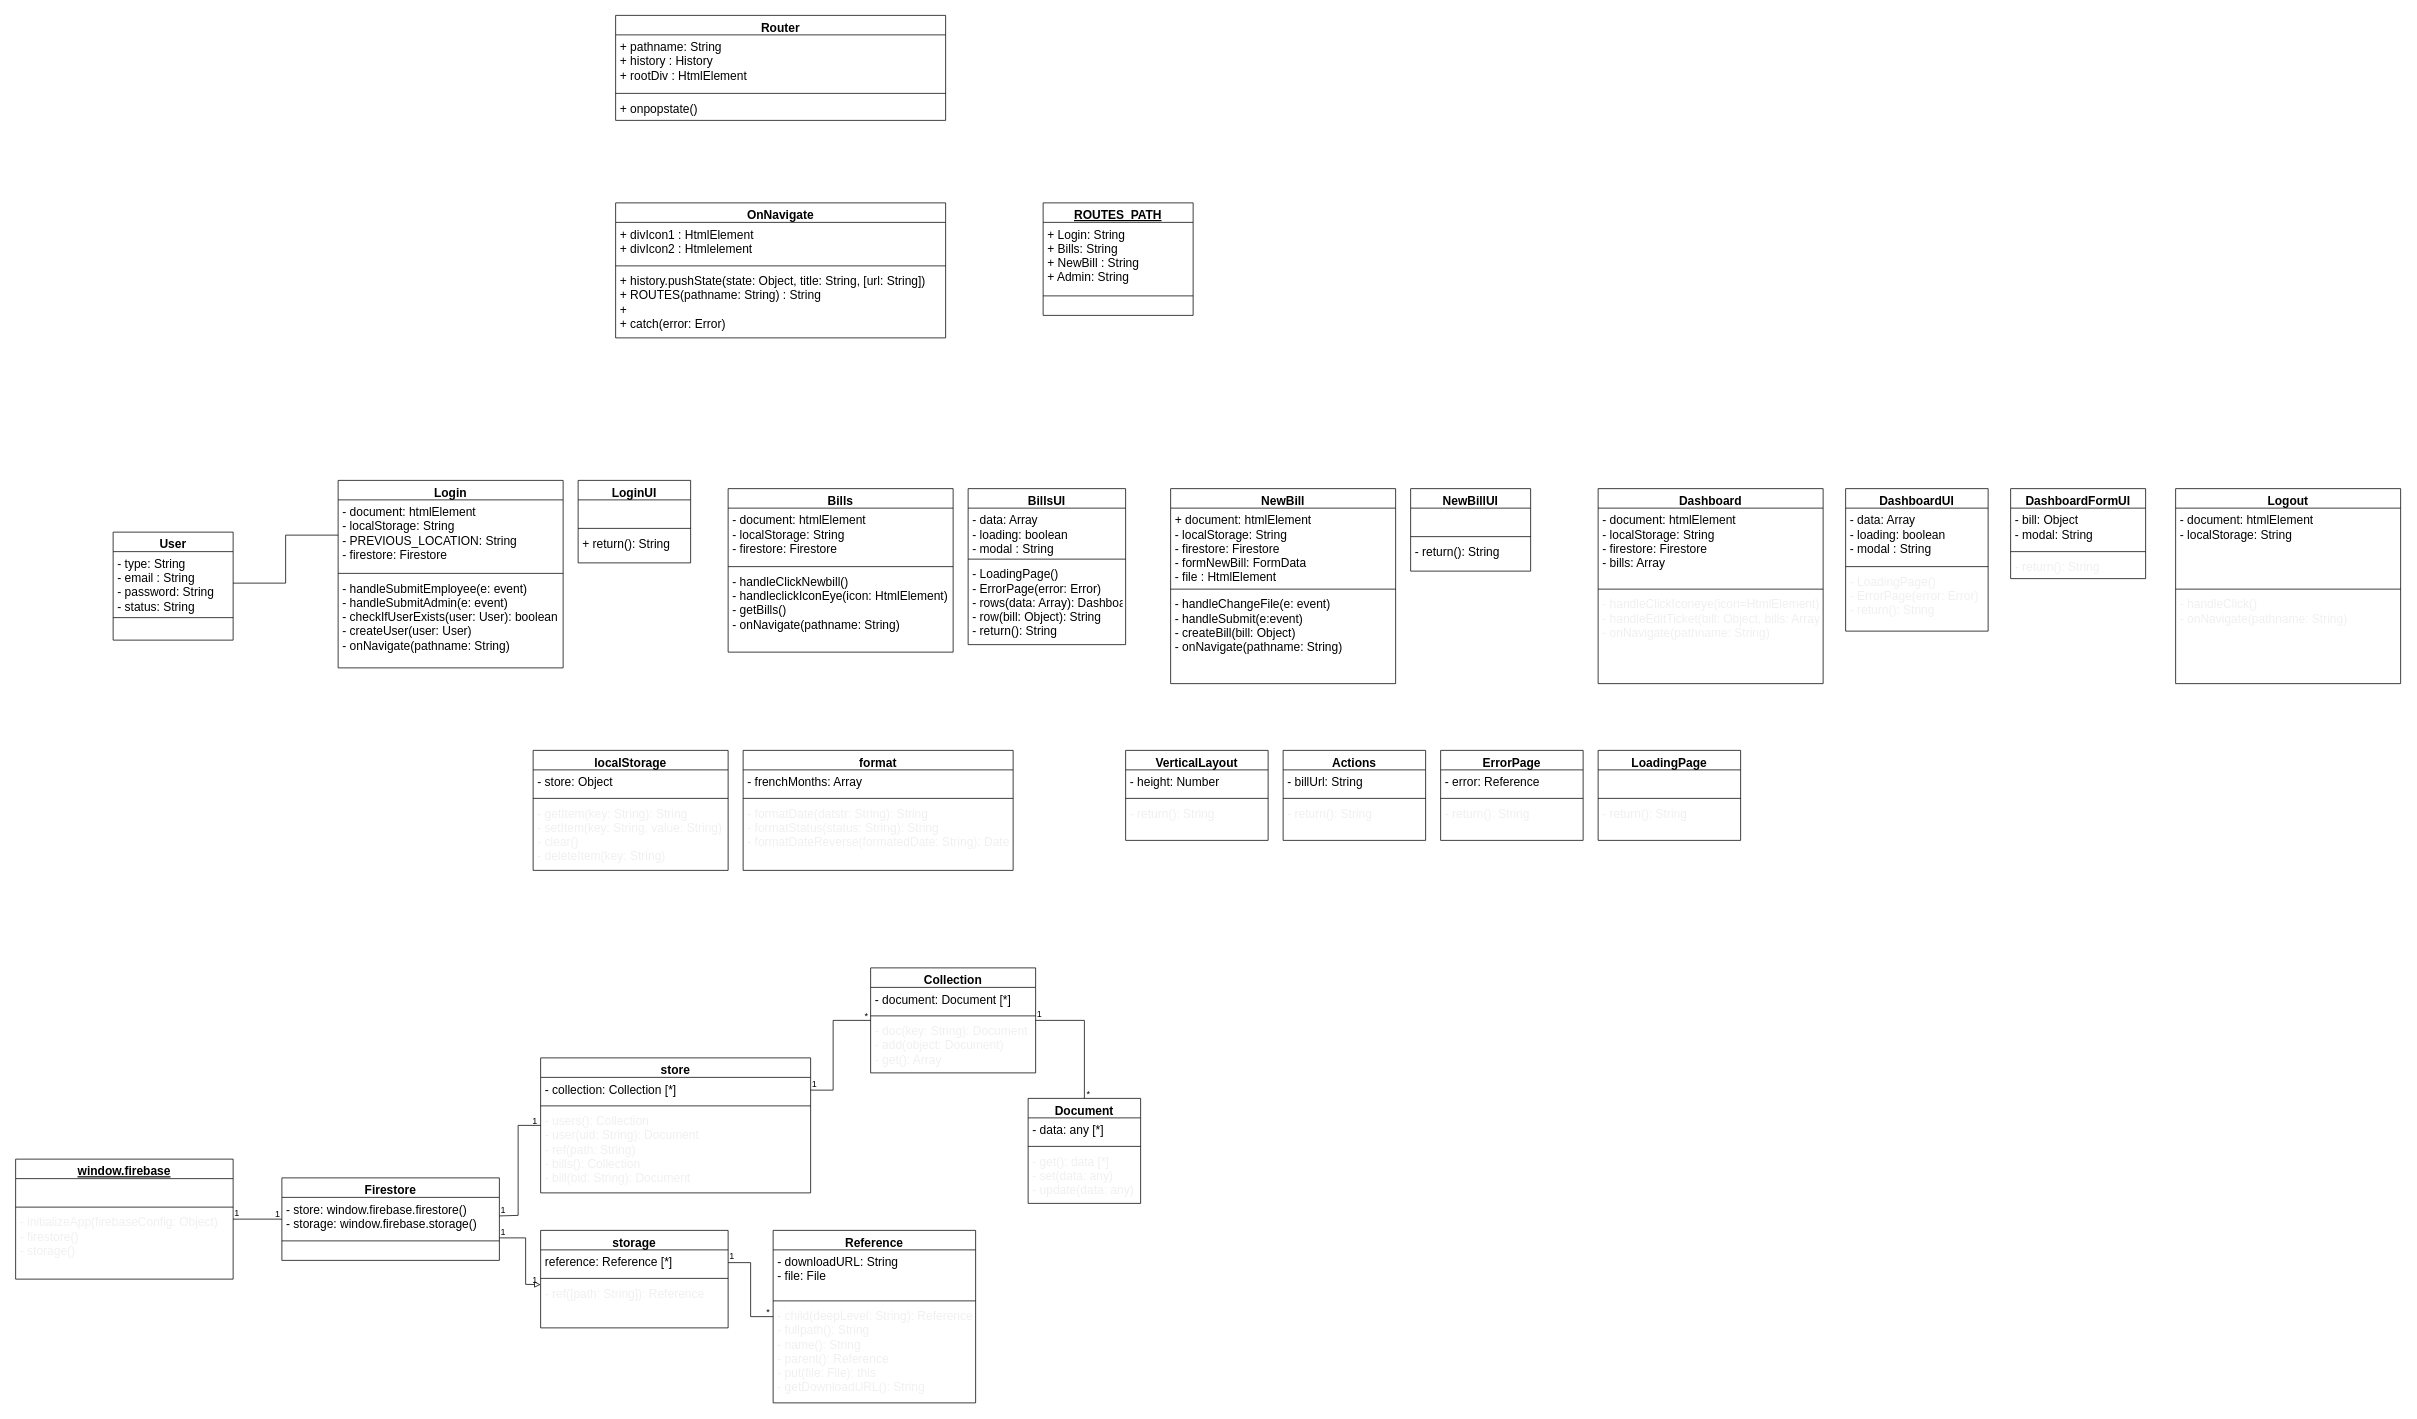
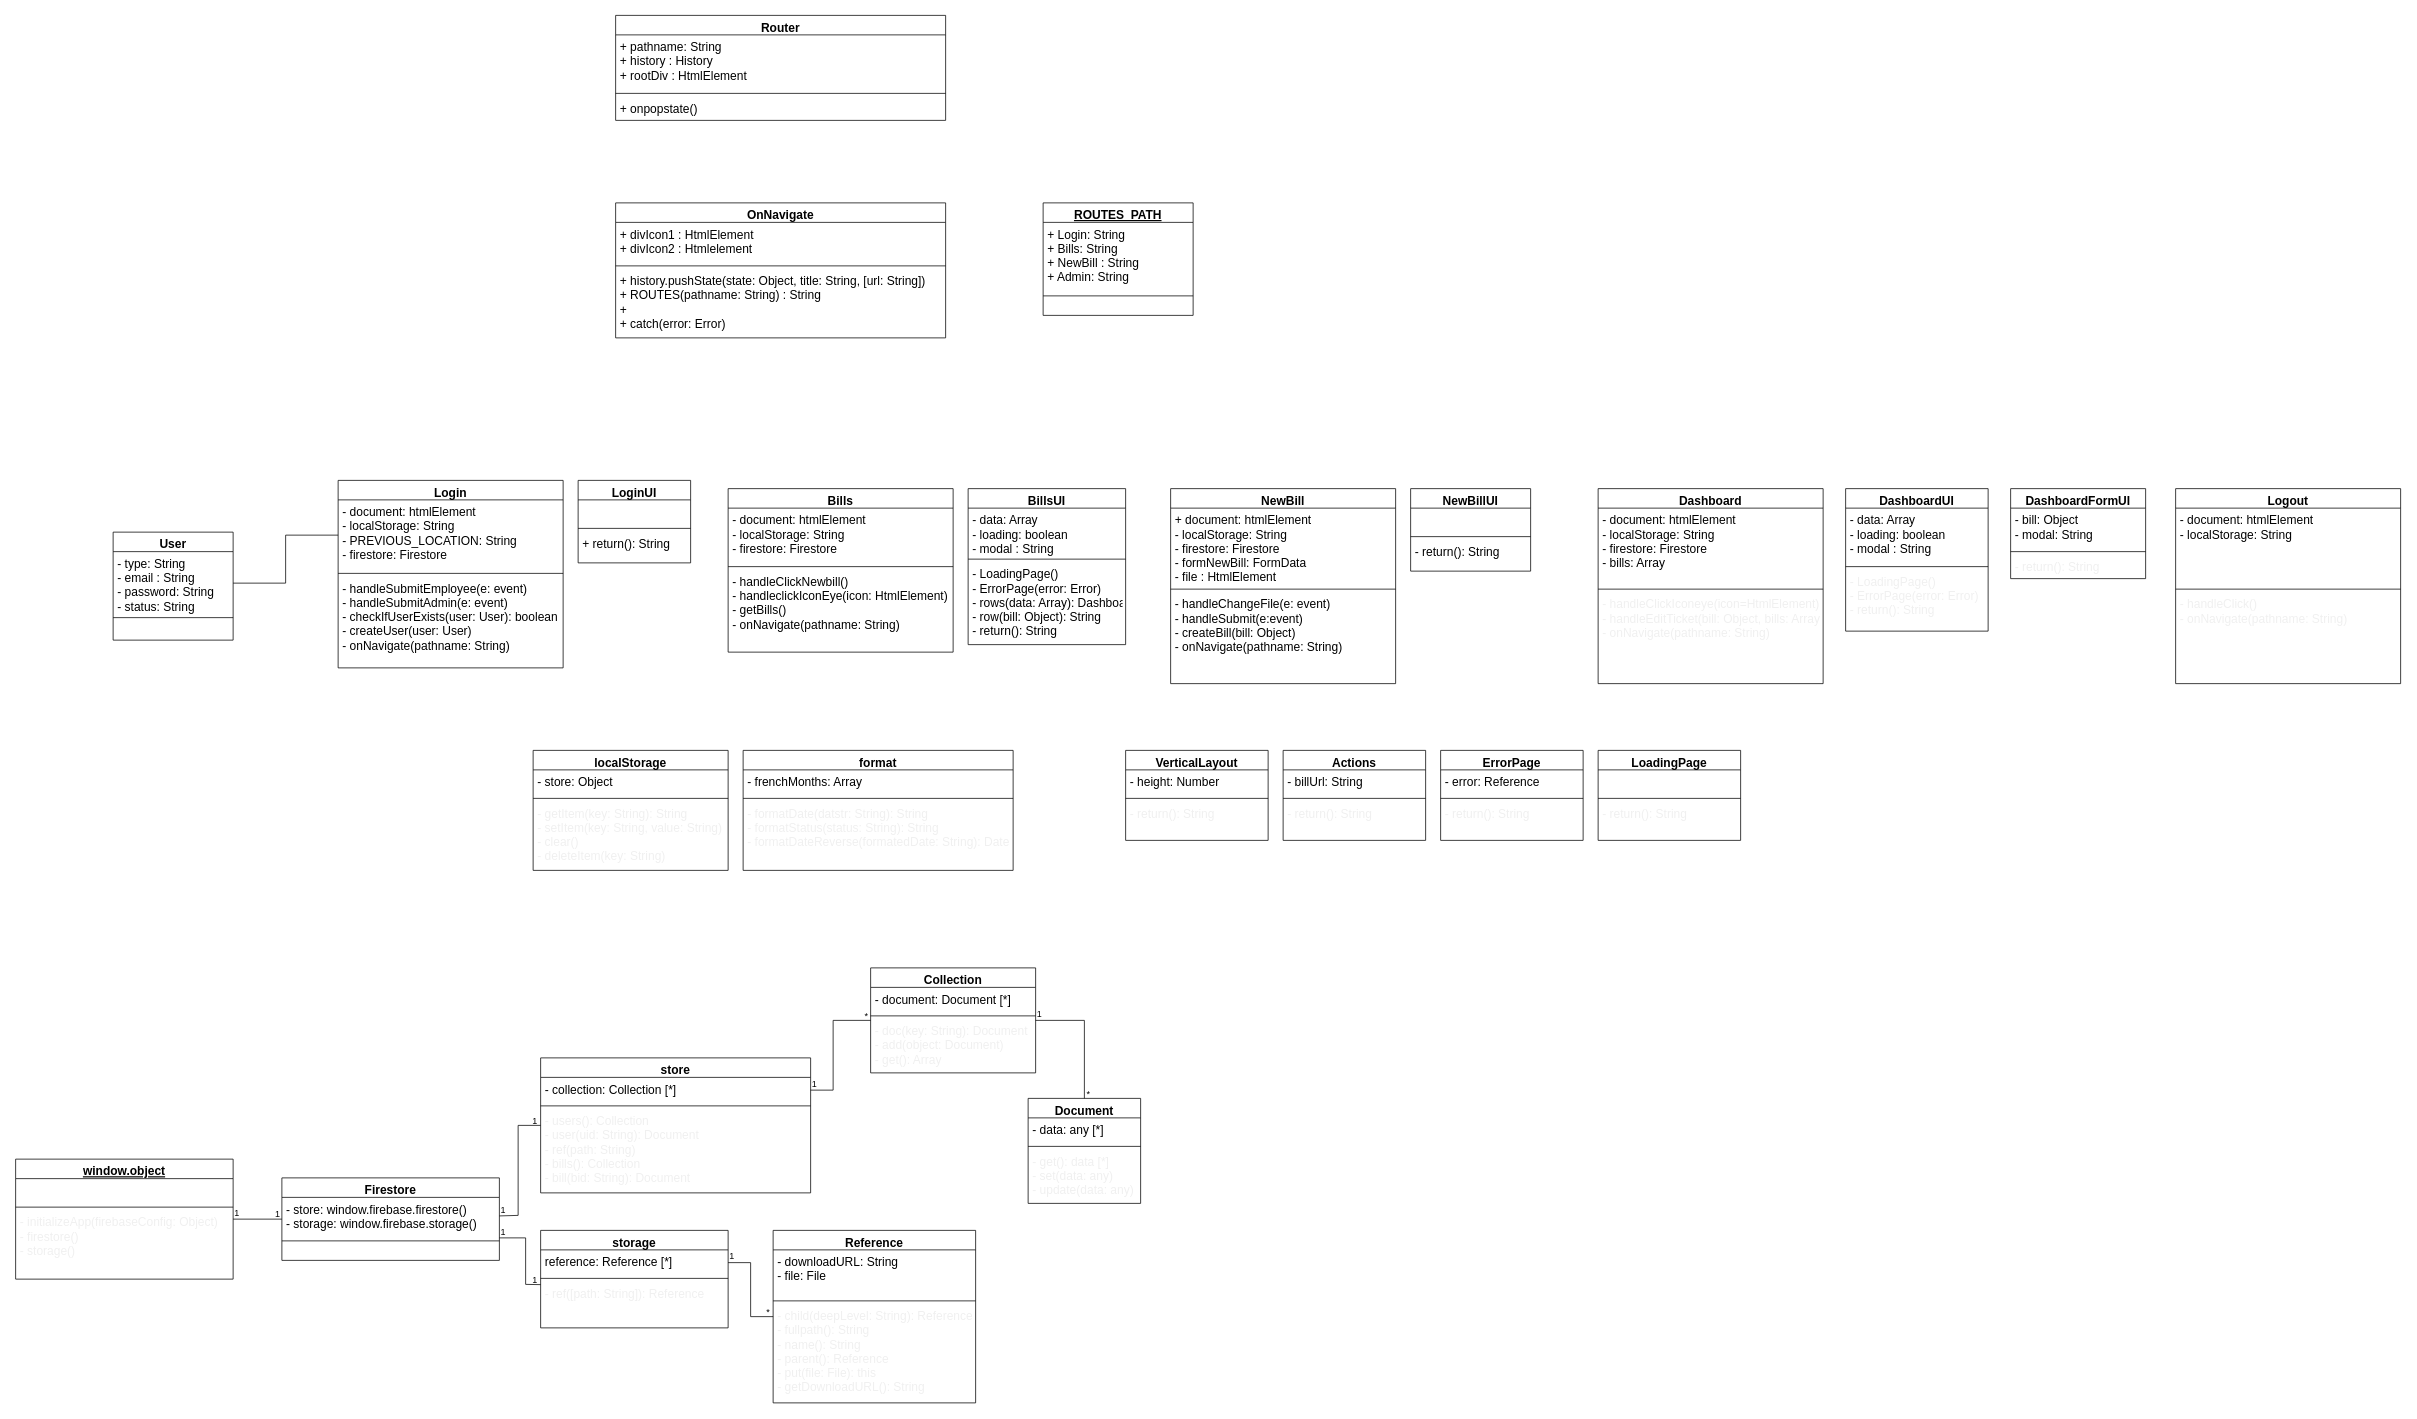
node "window.firebase": label "window.firebase" -> "window.object"
edge "- store: window.firebase.firestore() - storage: window.firebase.storage()" -> "- ref([path: String]): Reference": arrowhead block -> none
